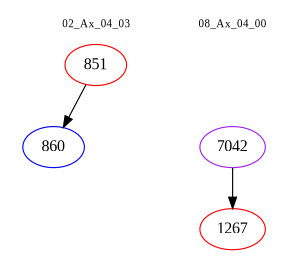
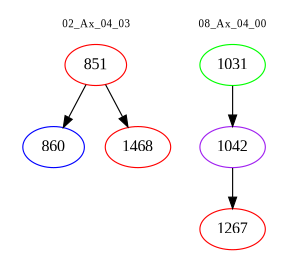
node "1031": added
node "1468": added
node "7042": label "7042" -> "1042"
